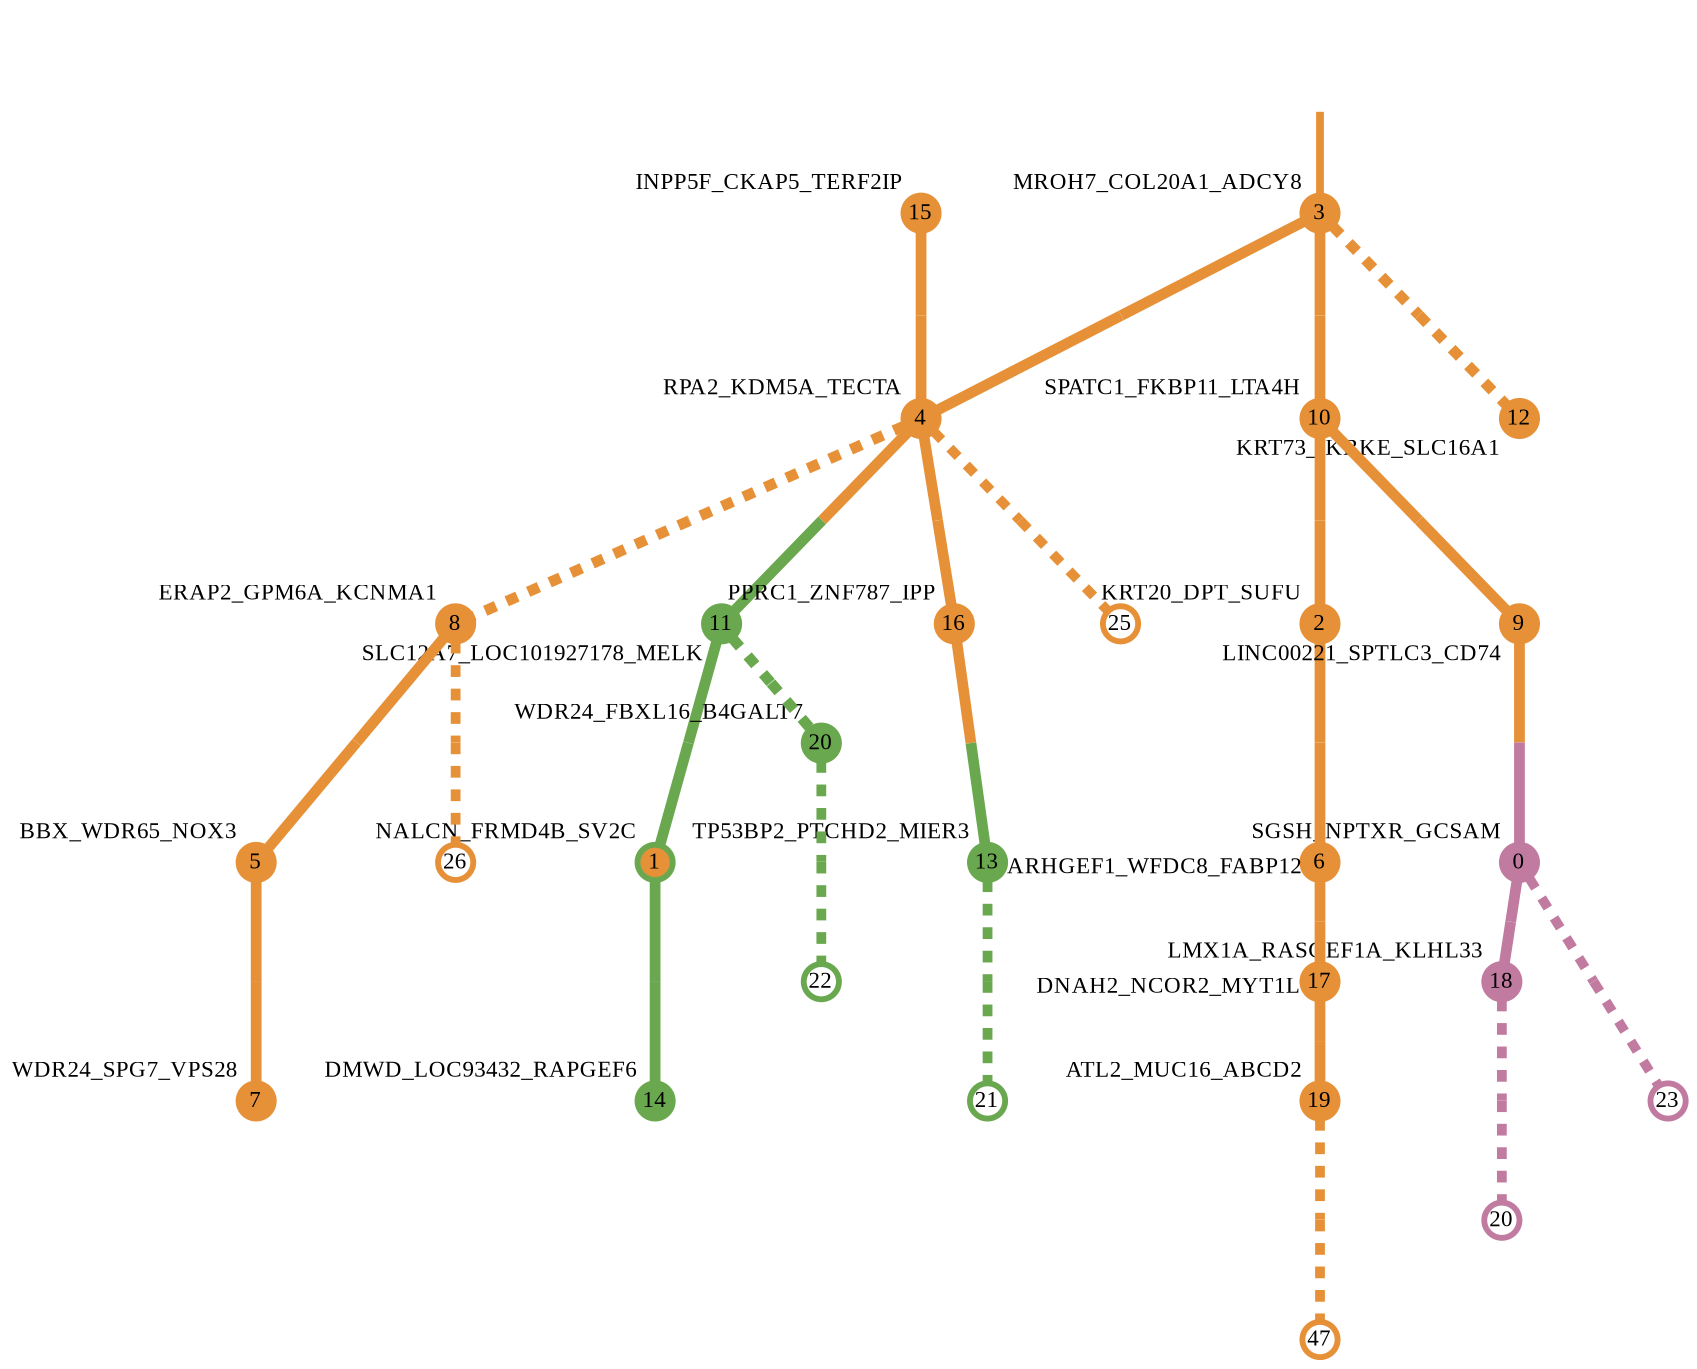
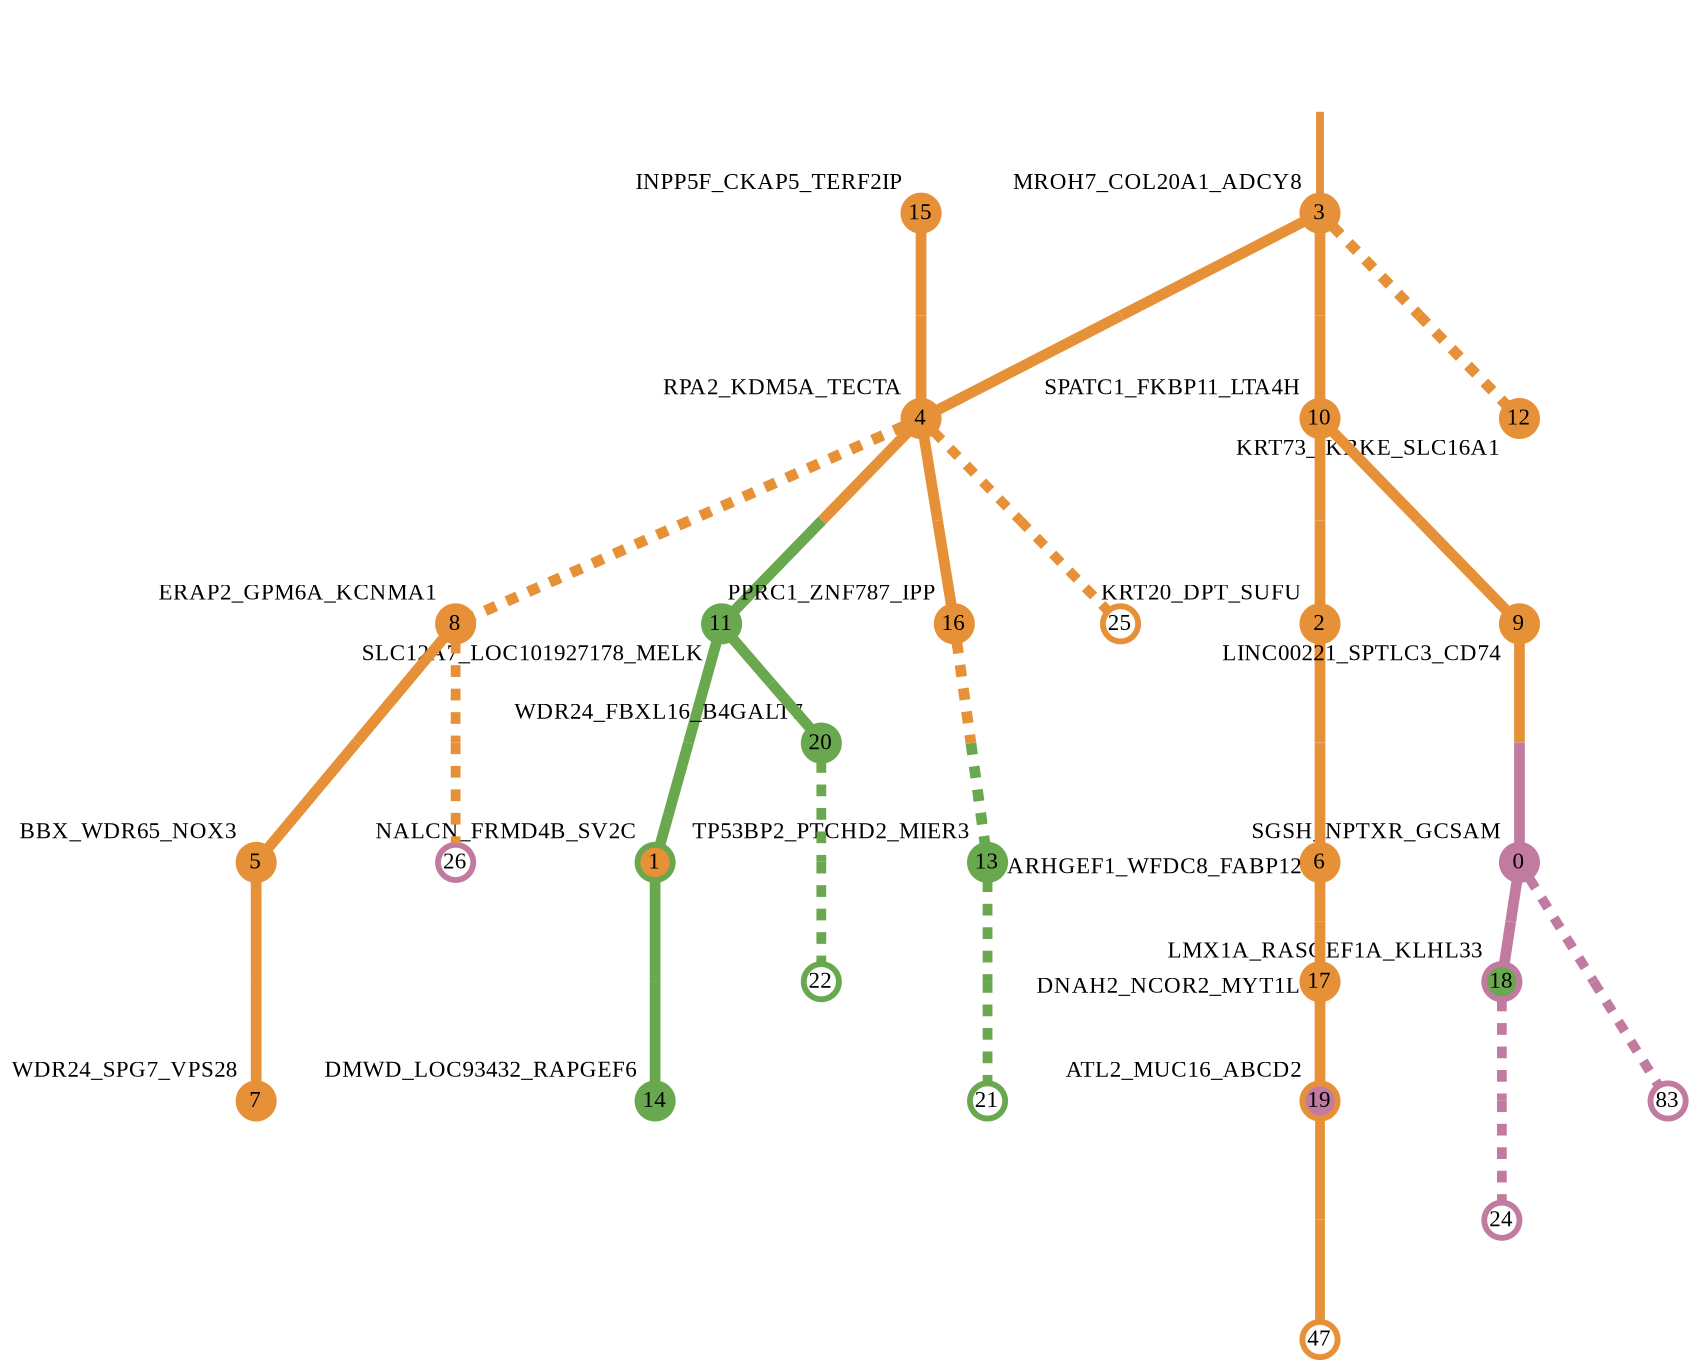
edge "11 SLC12A7_LOC101927178_MELK" -> "20 WDR24_FBXL16_B4GALT7": style dashed -> solid
edge "16 PPRC1_ZNF787_IPP" -> "13 TP53BP2_PTCHD2_MIER3": style solid -> dashed
node "26": color #e69138ff -> #c27ba0ff
node "18 LMX1A_RASGEF1A_KLHL33": fillcolor #c27ba0ff -> #6aa84fff
node "19 ATL2_MUC16_ABCD2": fillcolor #e69138ff -> #c27ba0ff
node "23": label "23" -> "83"
edge "19 ATL2_MUC16_ABCD2" -> "47": style dashed -> solid
node "20": label "20" -> "24"
